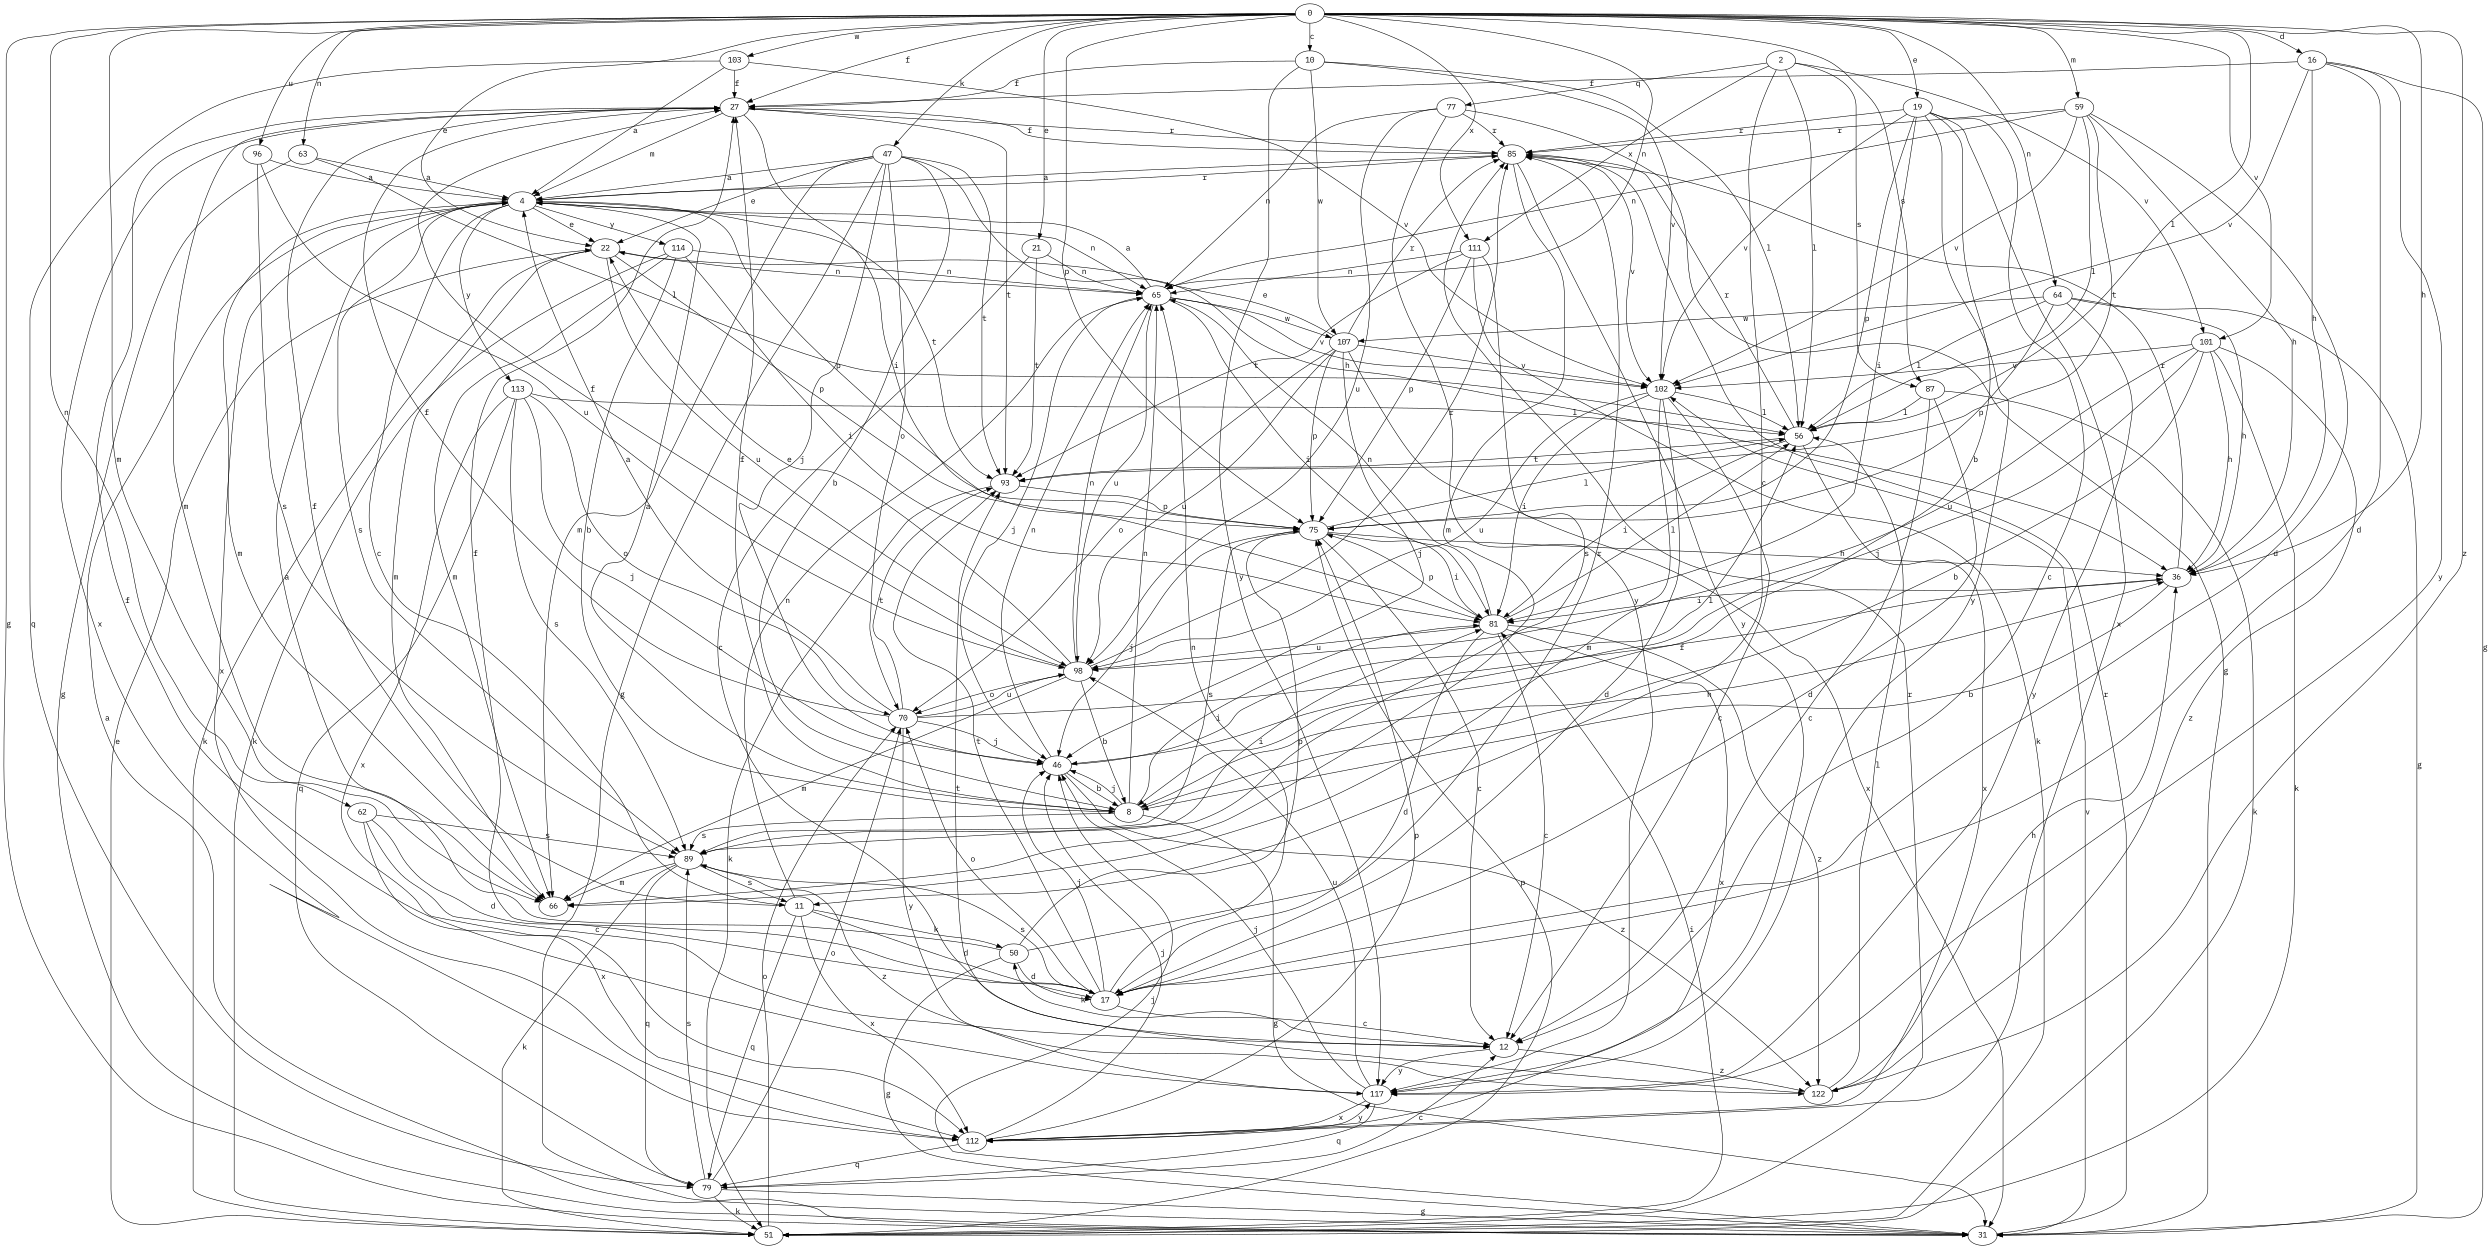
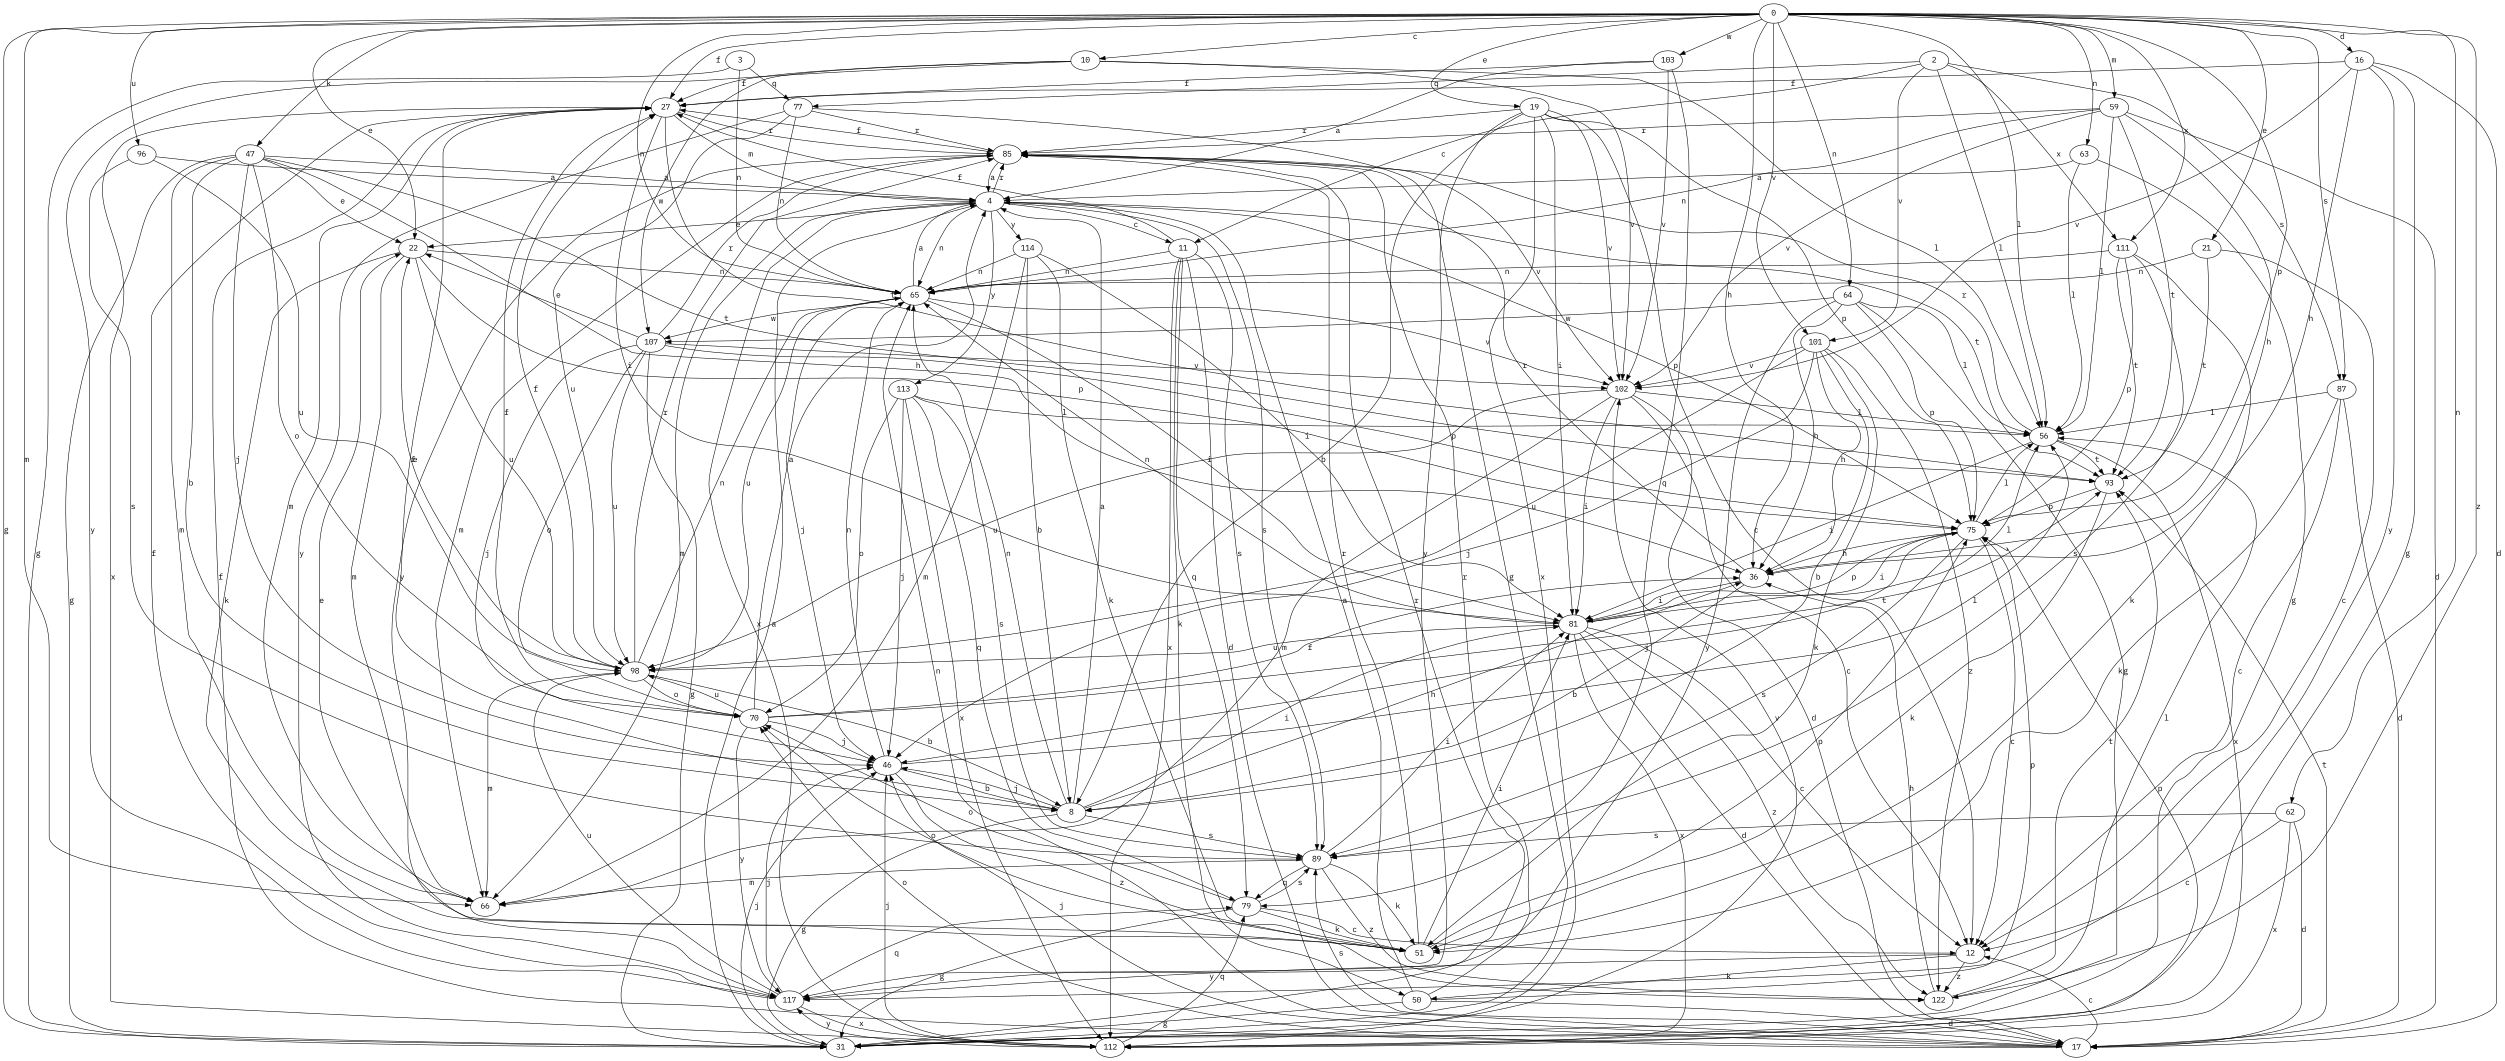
node "3": added
edge "107" -> "31": label "x" -> "g"
edge "89" -> "11": reversed
